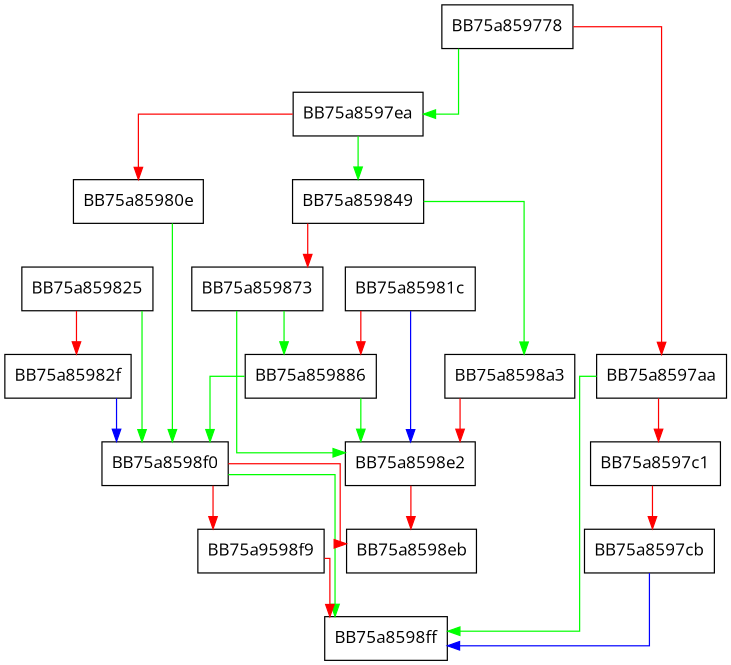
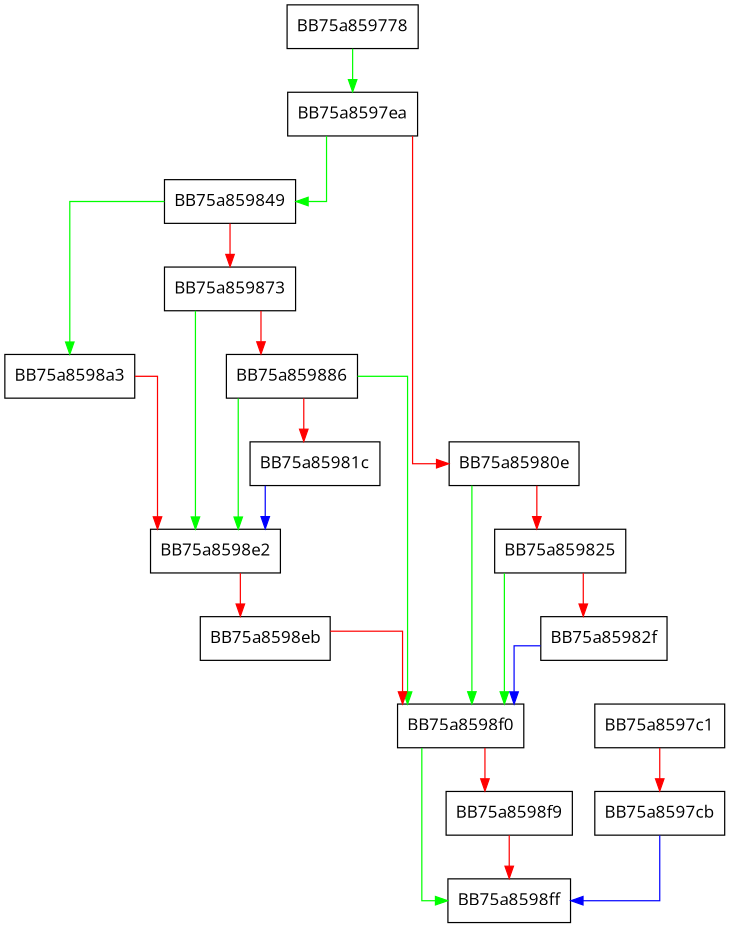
edge "BB75a859873" -> "BB75a859886": color green -> red
edge "BB75a85981c" -> "BB75a859886": reversed
node "BB75a8597aa": removed
edge "BB75a8598f0" -> "BB75a8598eb": reversed
edge "BB75a85980e" -> "BB75a859825": added
node "BB75a9598f9": label "BB75a9598f9" -> "BB75a8598f9"
